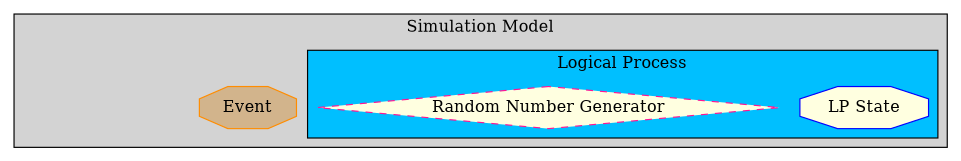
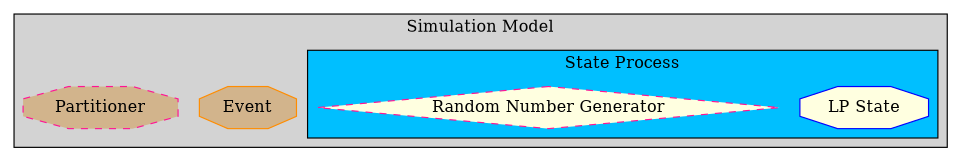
cluster "Logical Process": label "Logical Process" -> "State Process"
node "Partitioner": added
